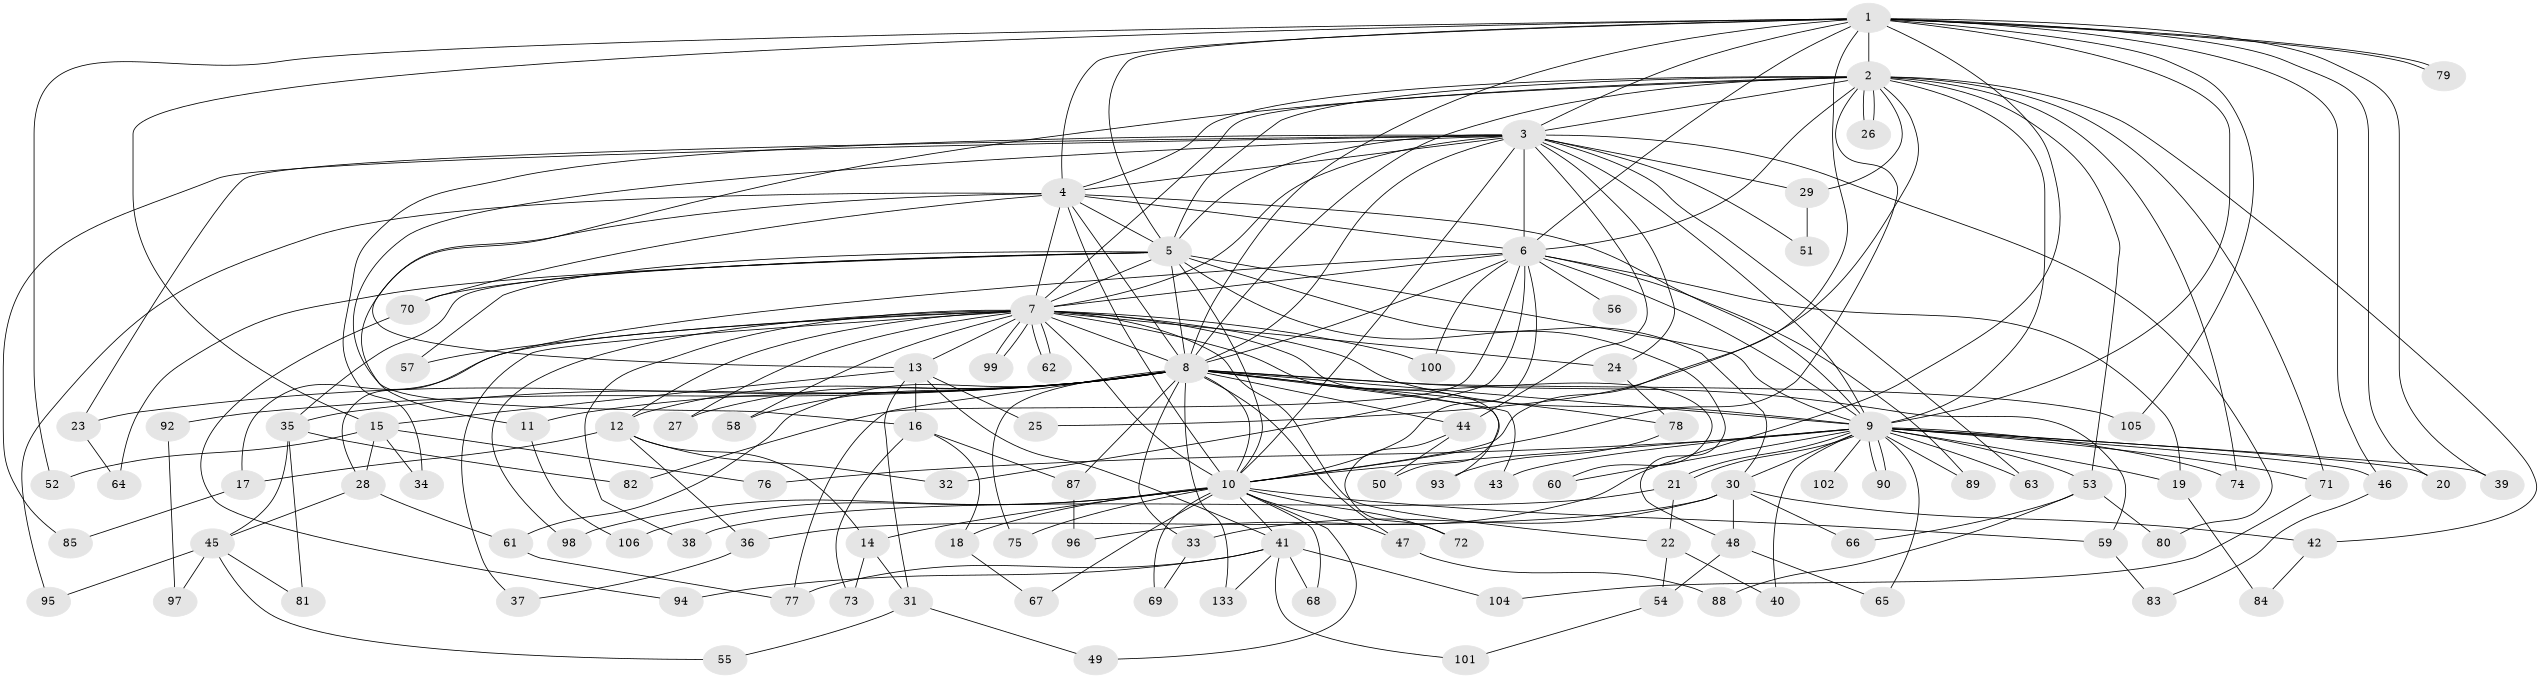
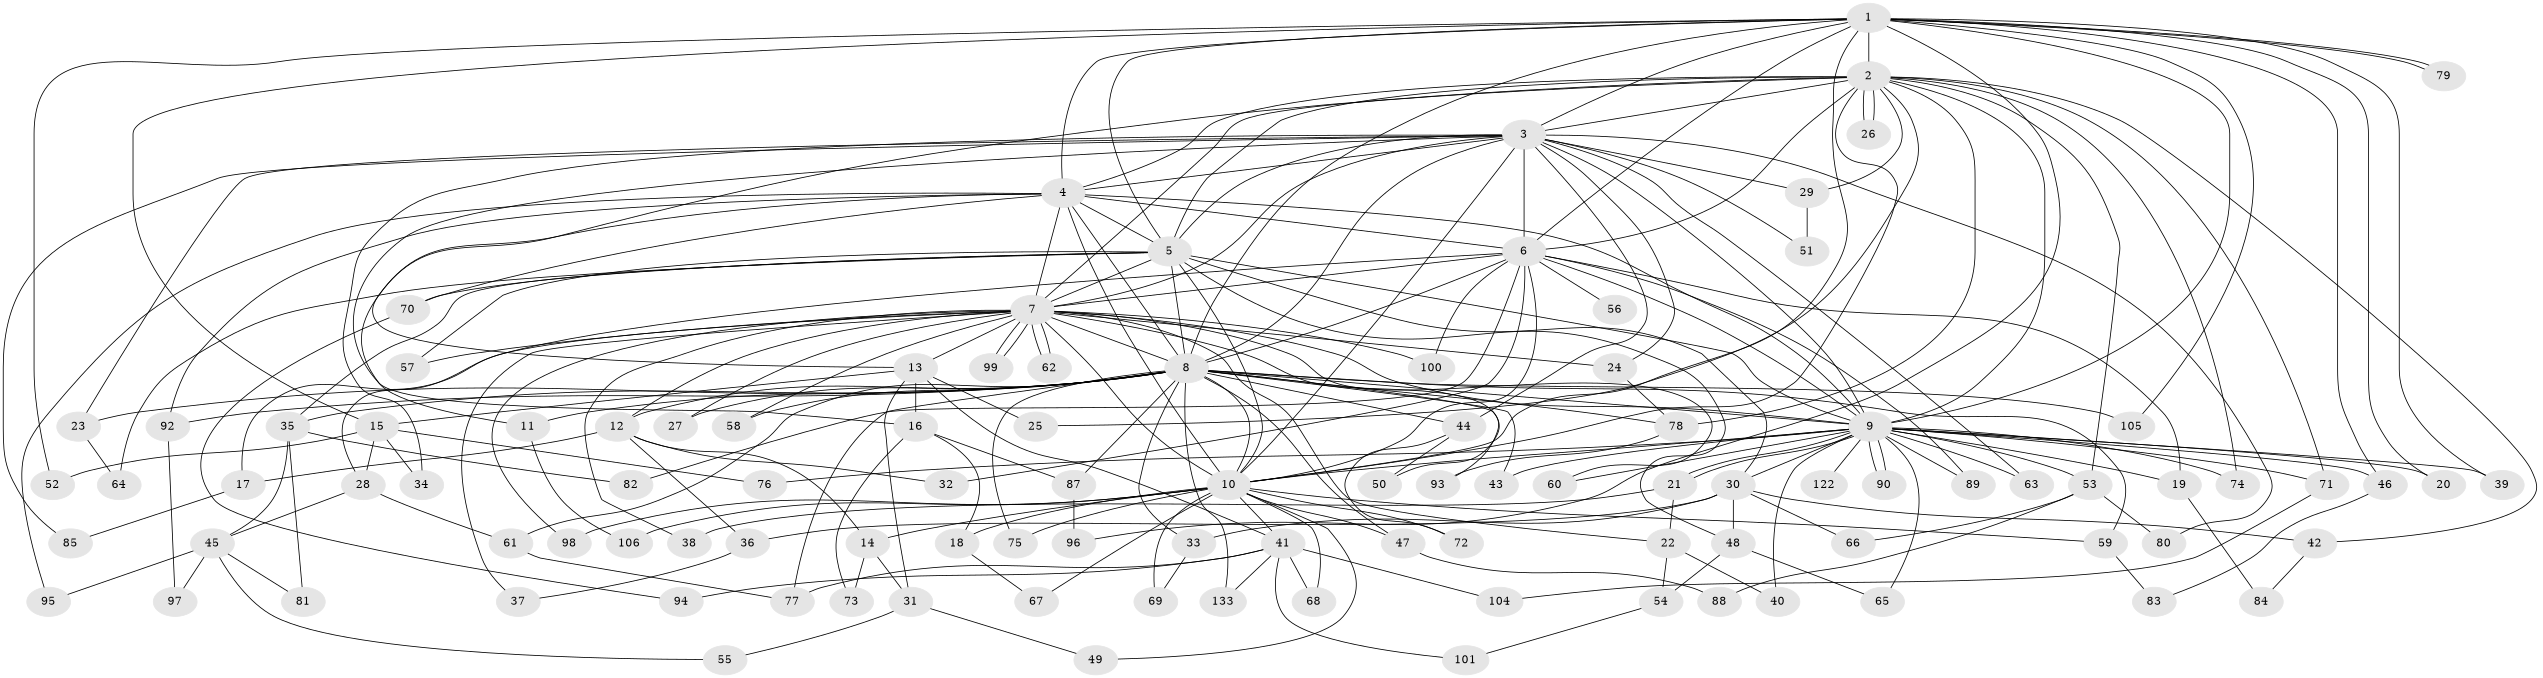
edge "2" -- "8": now "2" -- "78"
edge "4" -- "92": added
node "102": label "102" -> "122"
